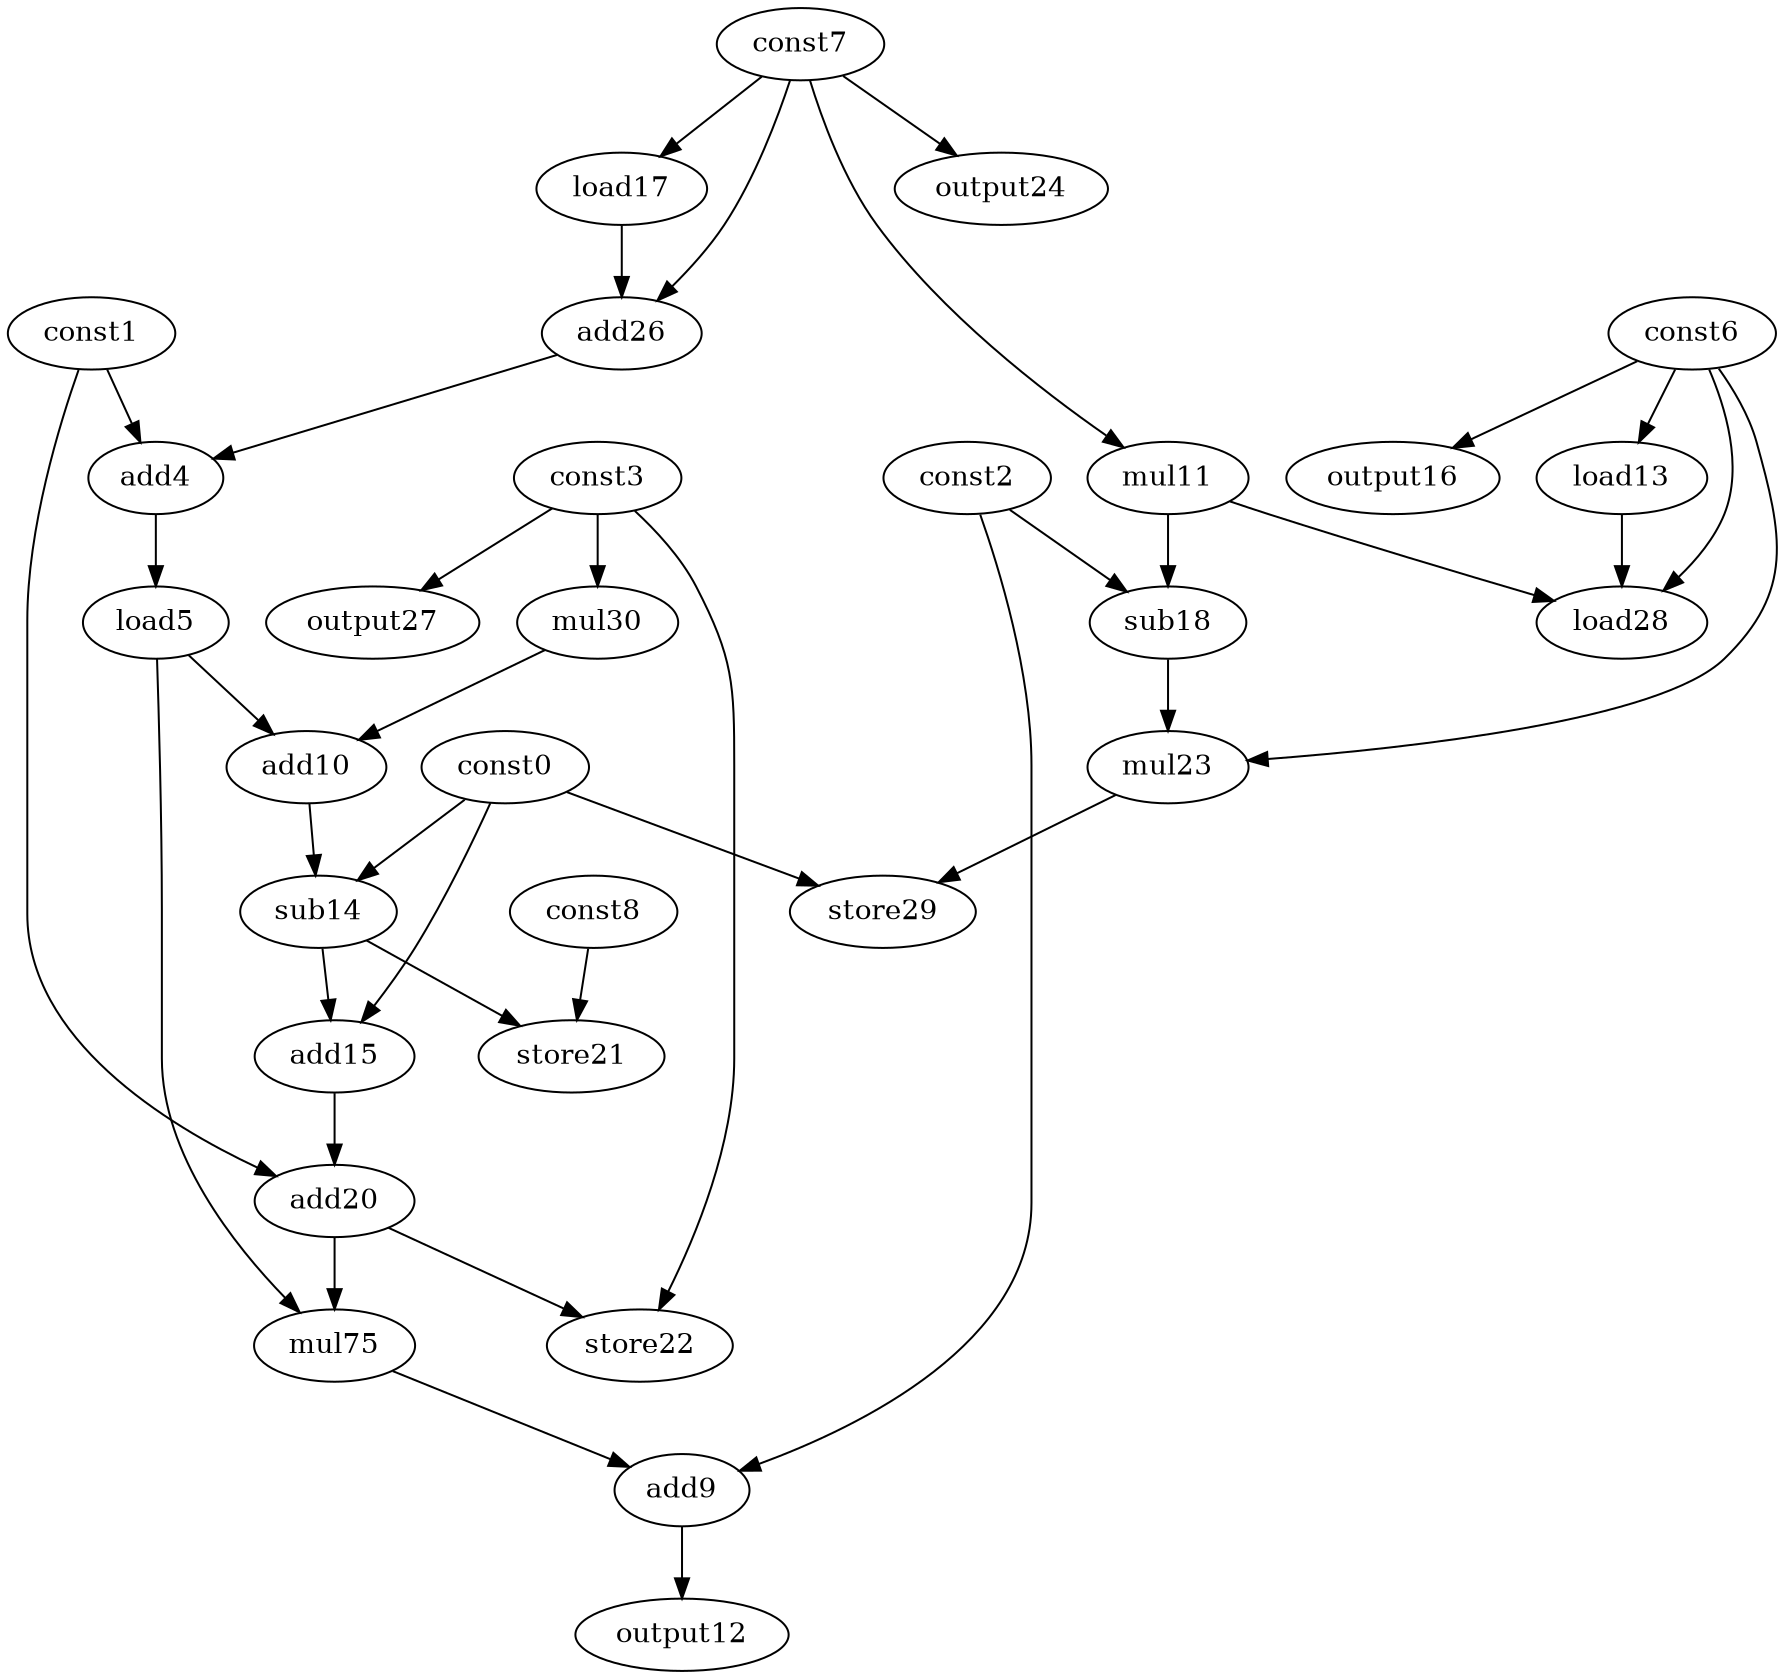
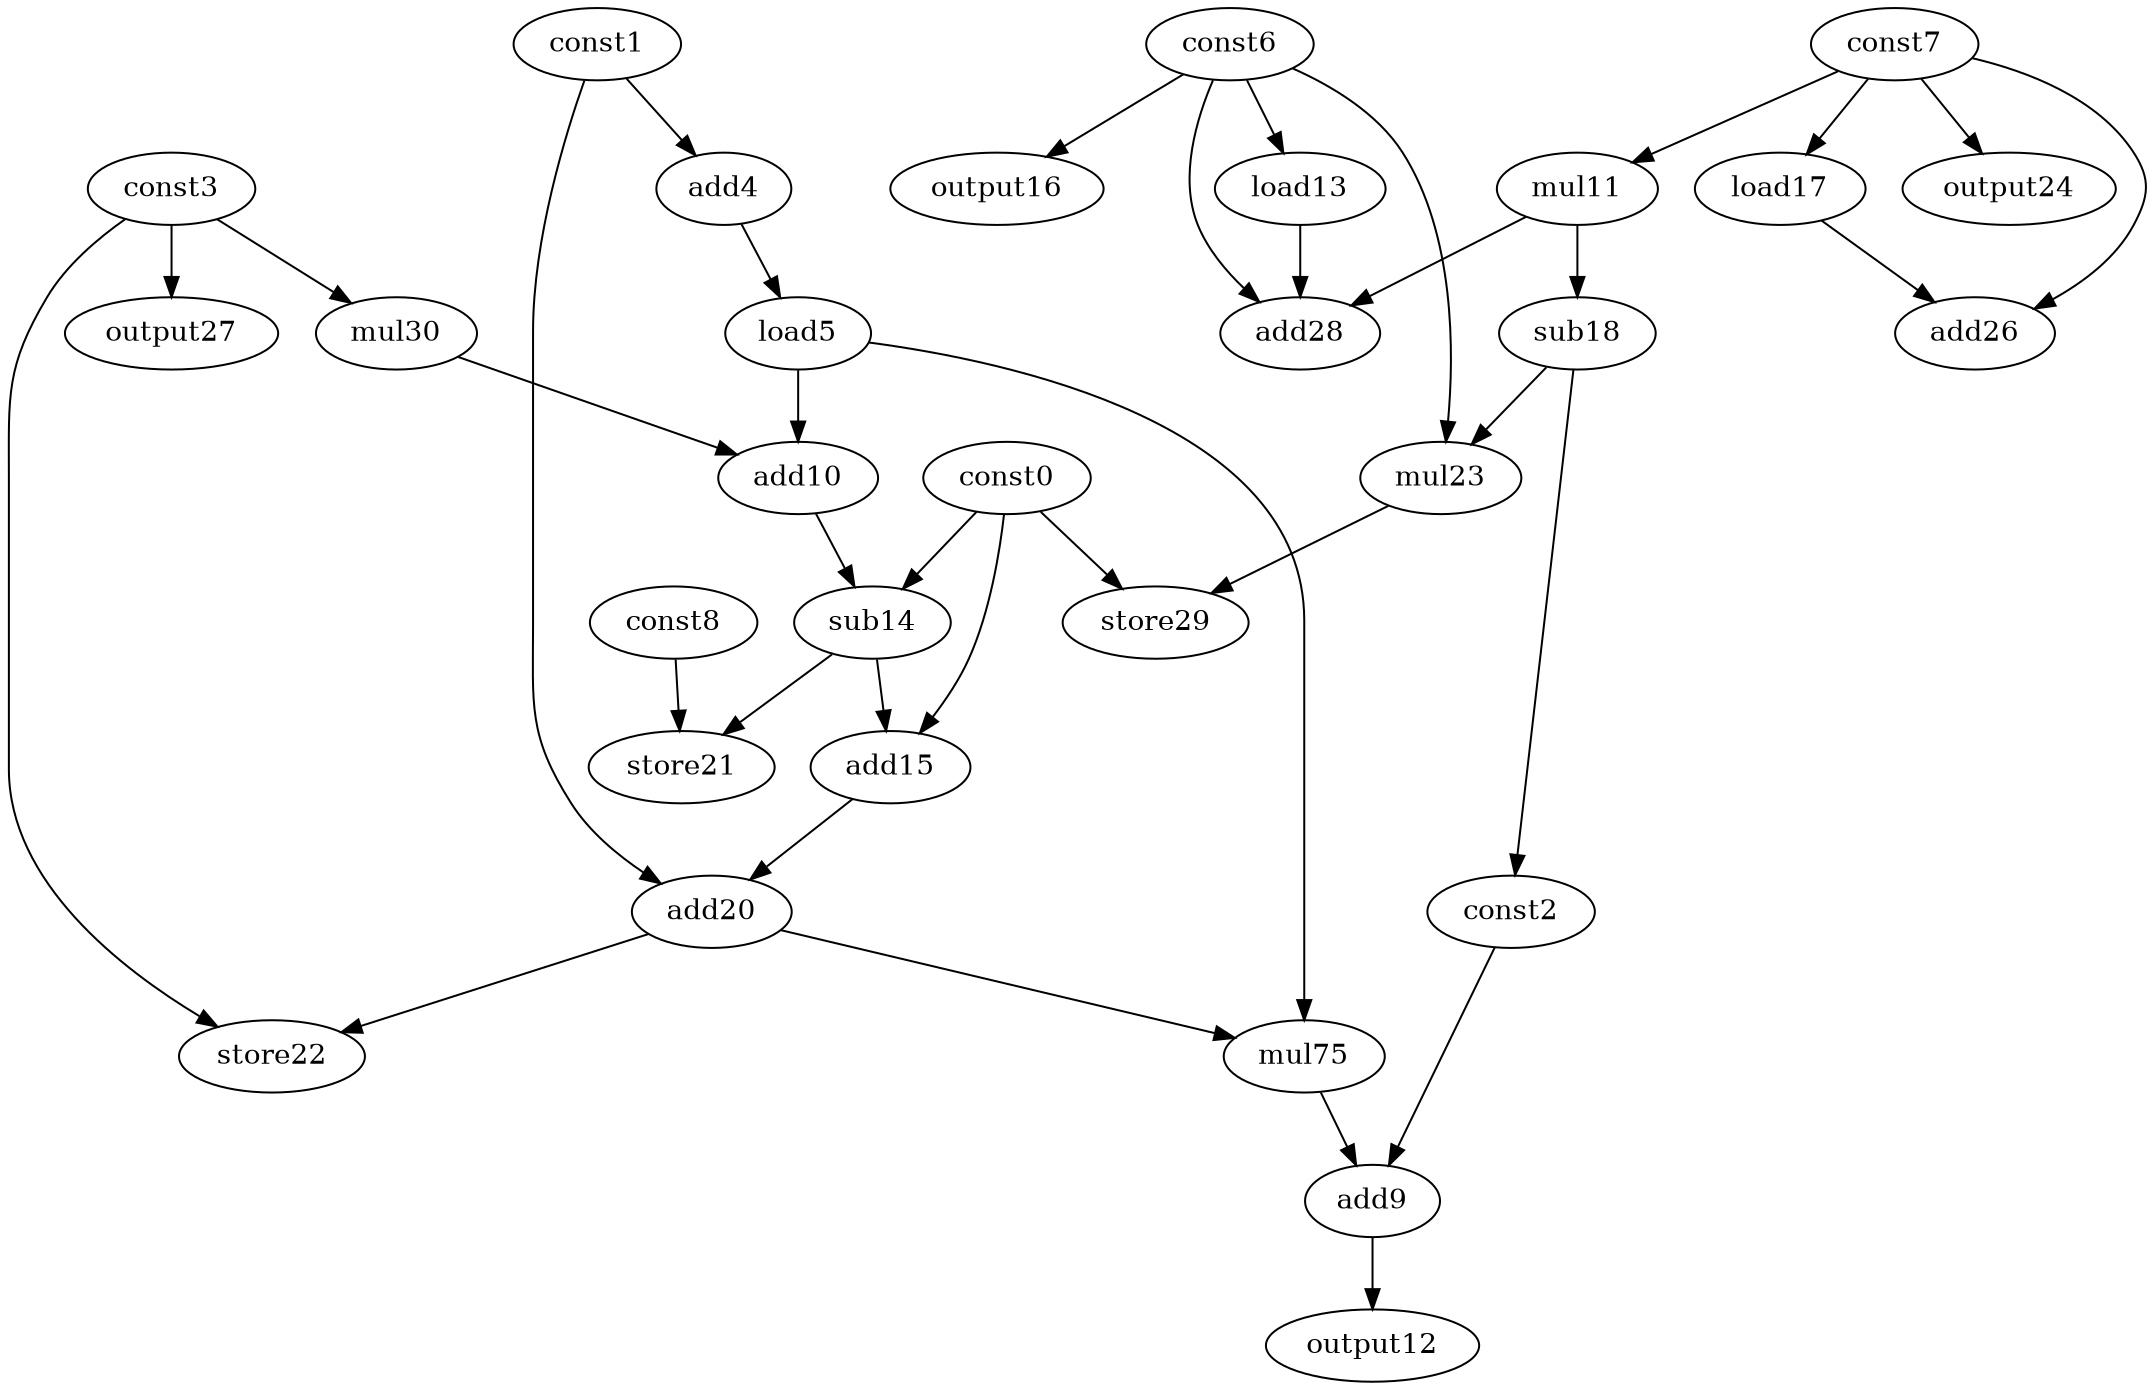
edge "add26" -> "add4": removed
edge "const2" -> "sub18": reversed
node "load28": label "load28" -> "add28"
